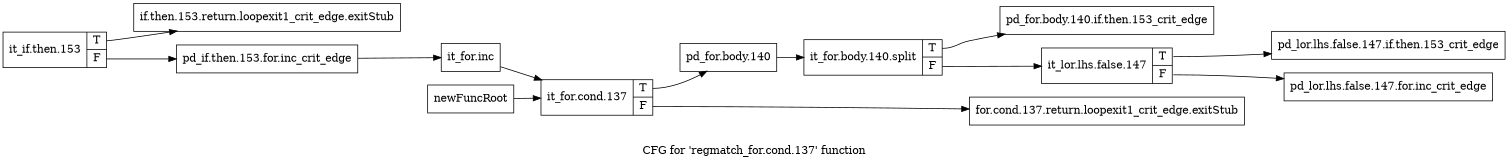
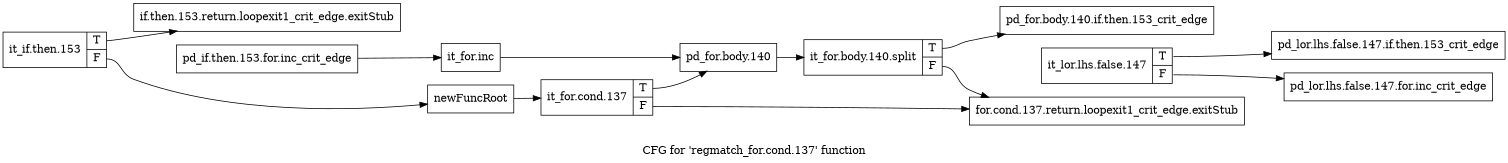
edge "it_if.then.153" -> "pd_if.then.153.for.inc_crit_edge": now "it_if.then.153" -> "newFuncRoot"
edge "it_for.body.140.split" -> "it_lor.lhs.false.147": now "it_for.body.140.split" -> "for.cond.137.return.loopexit1_crit_edge.exitStub"
edge "it_for.inc" -> "it_for.cond.137": now "it_for.inc" -> "pd_for.body.140"
